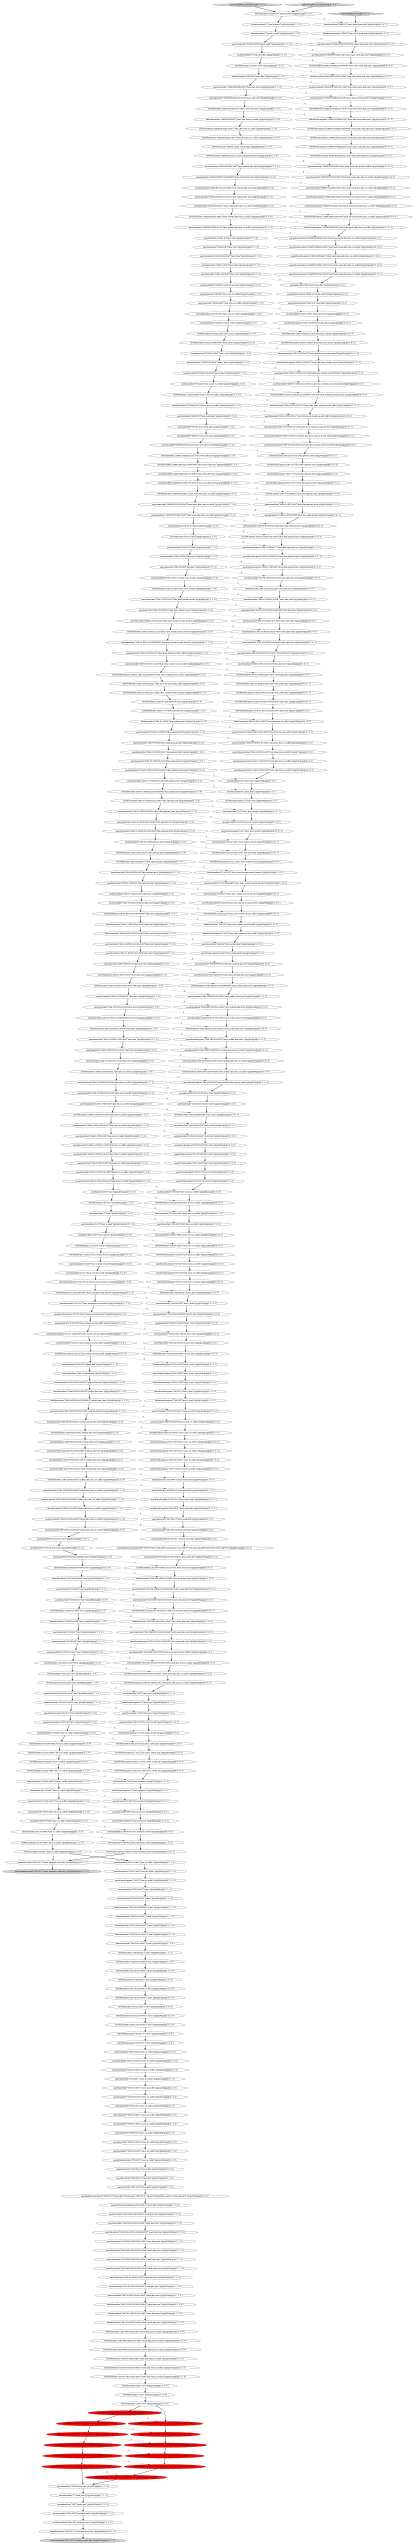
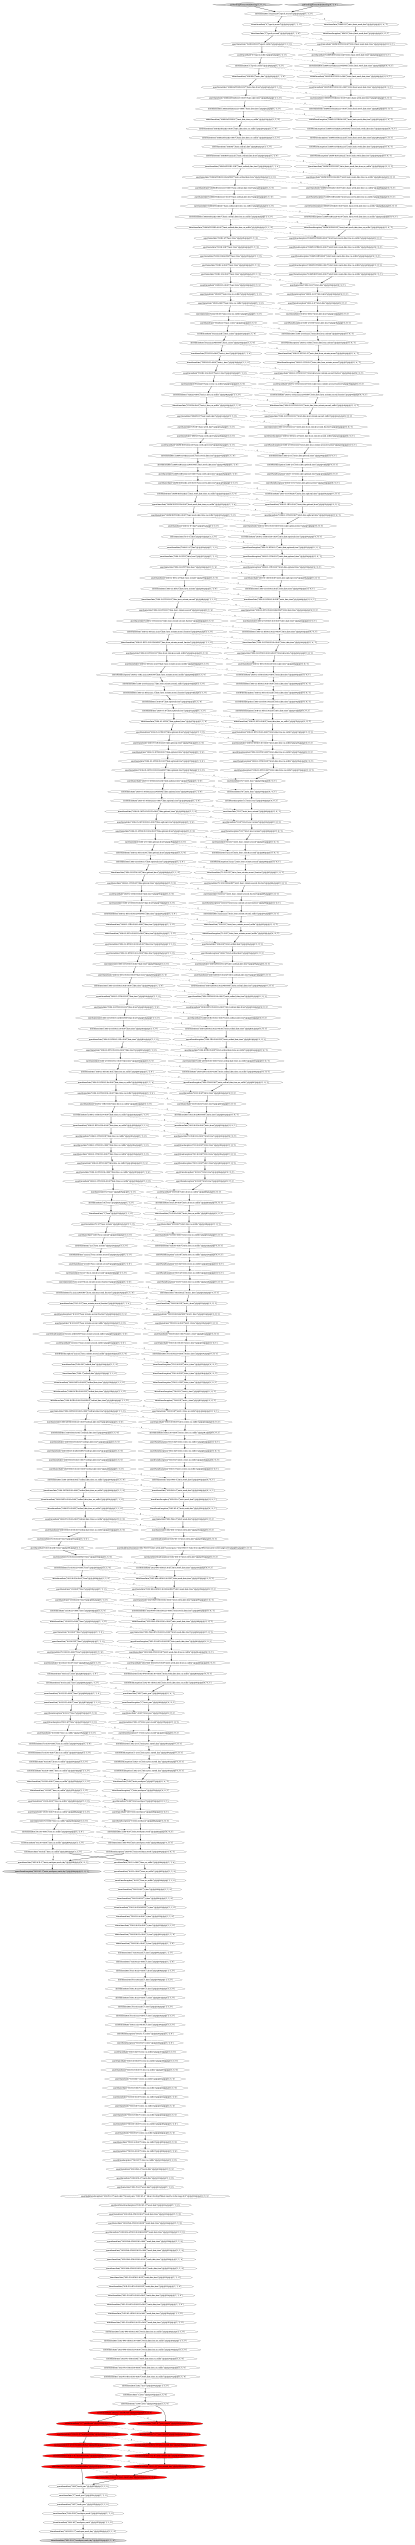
node "testDuelingStrictParsing['0', '0', '1']": removed
